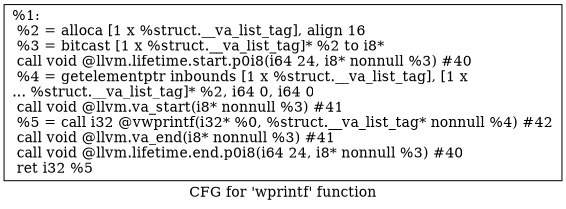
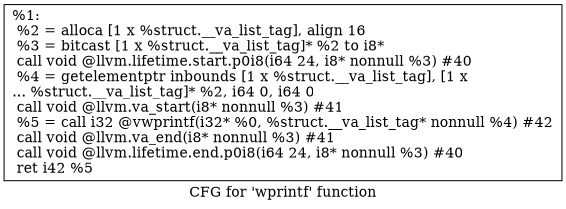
node "%1:": text "ret i32 %5" -> "ret i42 %5"
